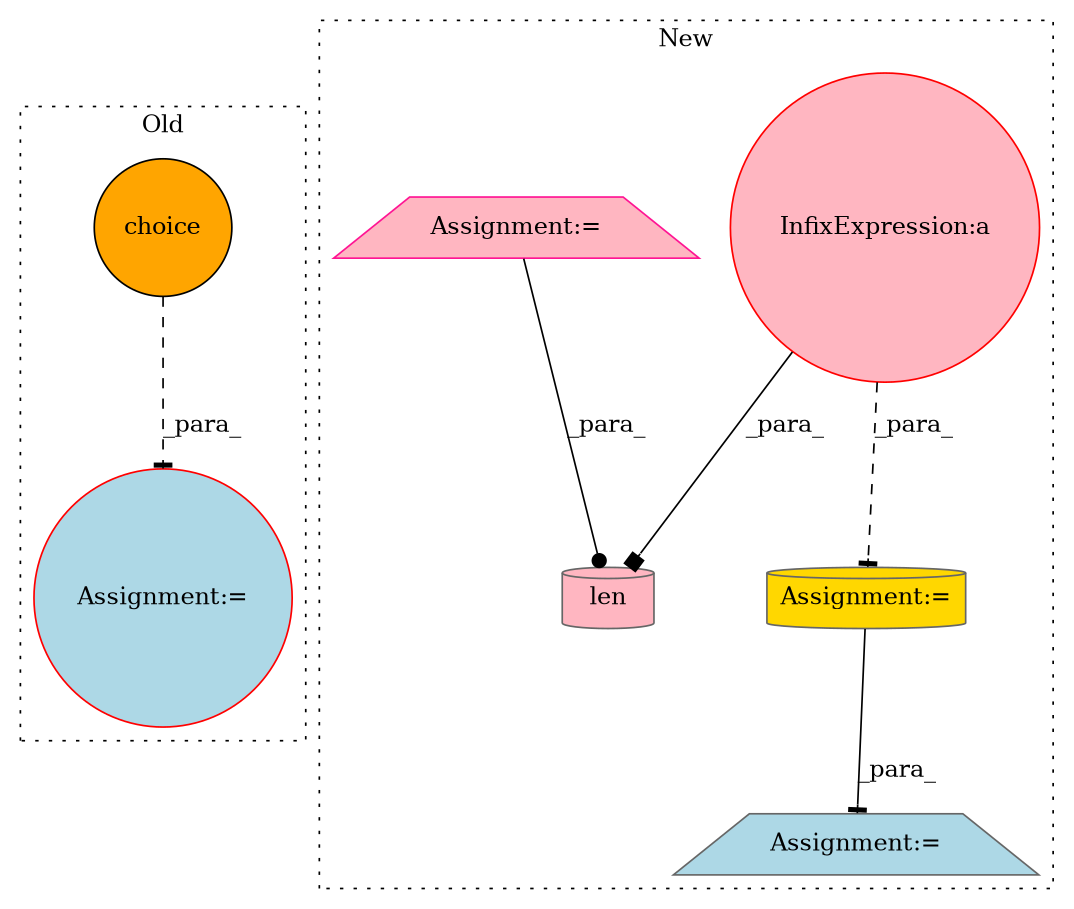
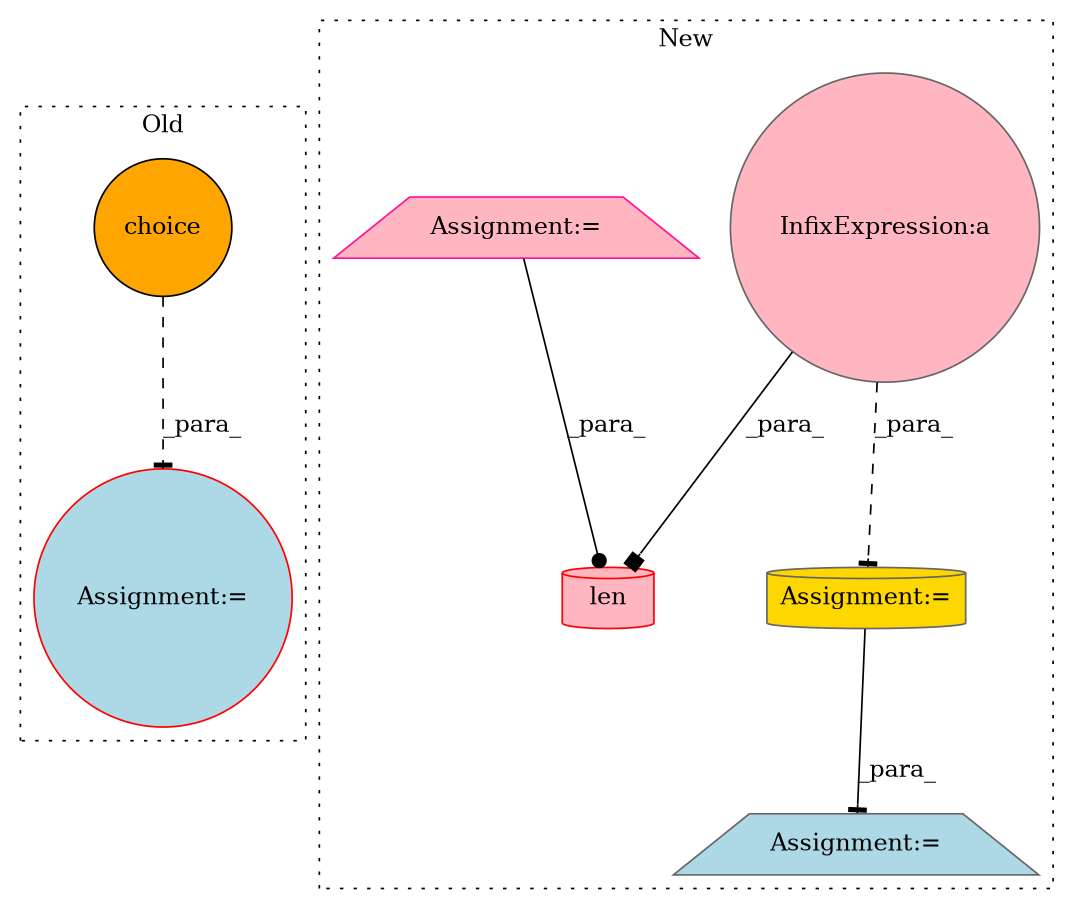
node "InfixExpression:a": color red -> gray40
node "len": color gray40 -> red
